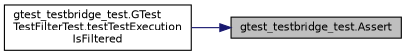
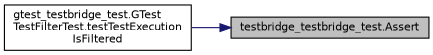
node "gtest_testbridge_test.Assert": label "gtest_testbridge_test.Assert" -> "testbridge_testbridge_test.Assert"
